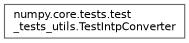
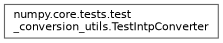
node "numpy.core.tests.test _tests_utils.TestIntpConverter": label "numpy.core.tests.test _tests_utils.TestIntpConverter" -> "numpy.core.tests.test _conversion_utils.TestIntpConverter"
